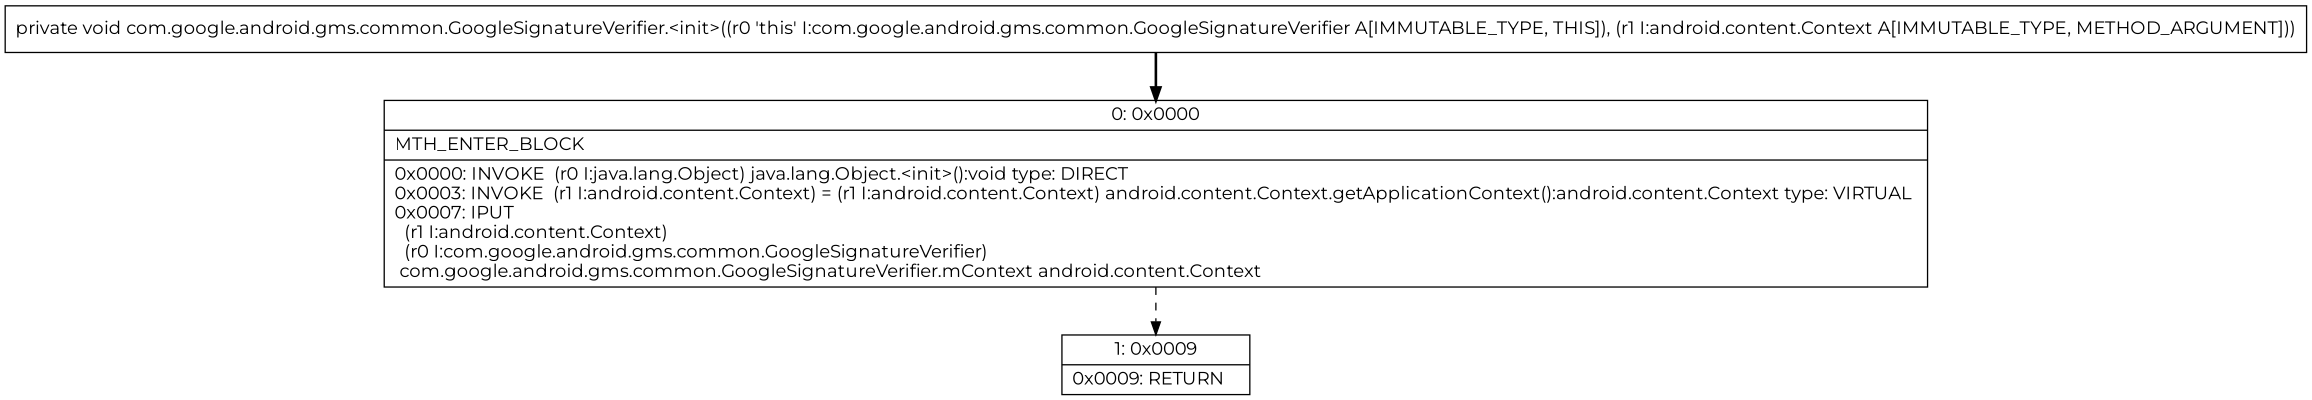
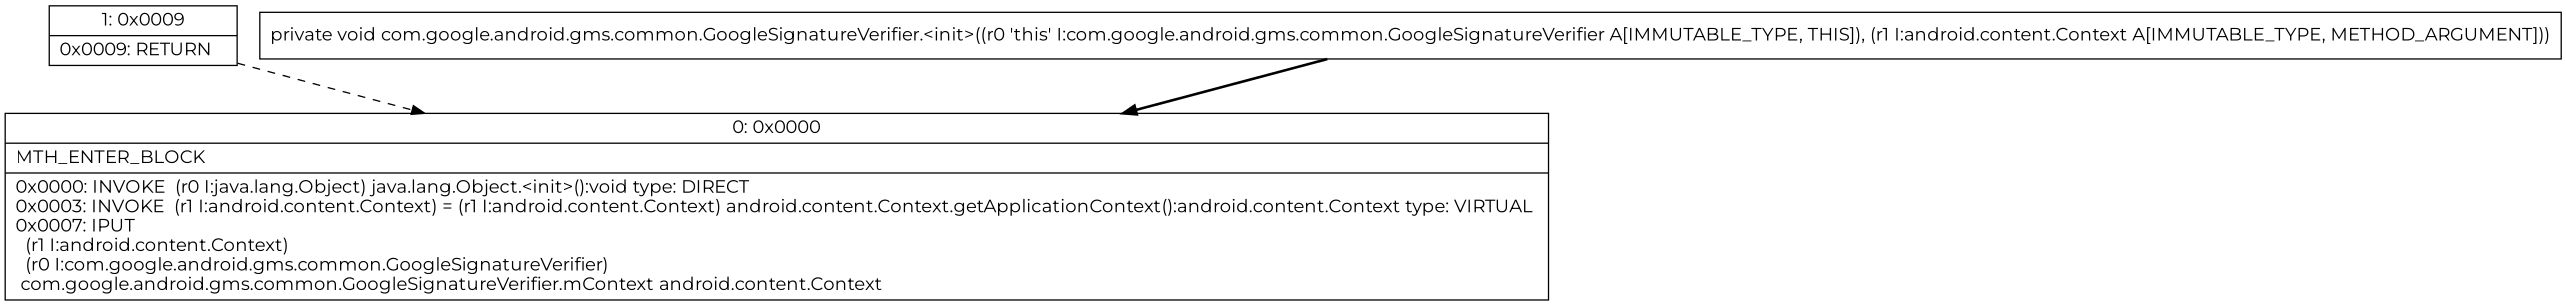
edge "0: 0x0000" -> "1: 0x0009": reversed
